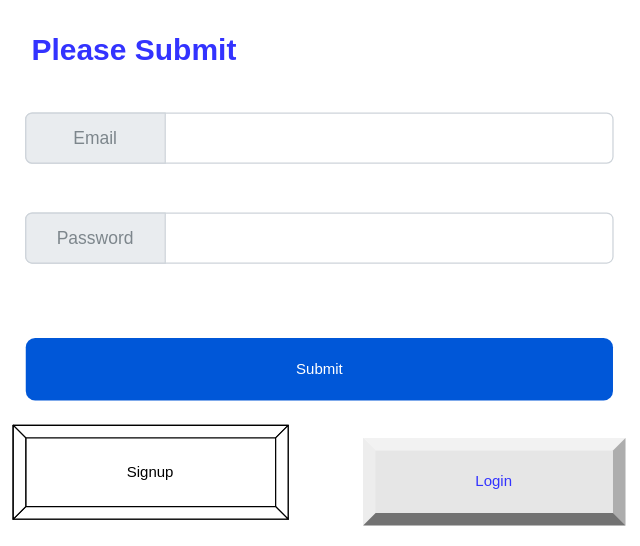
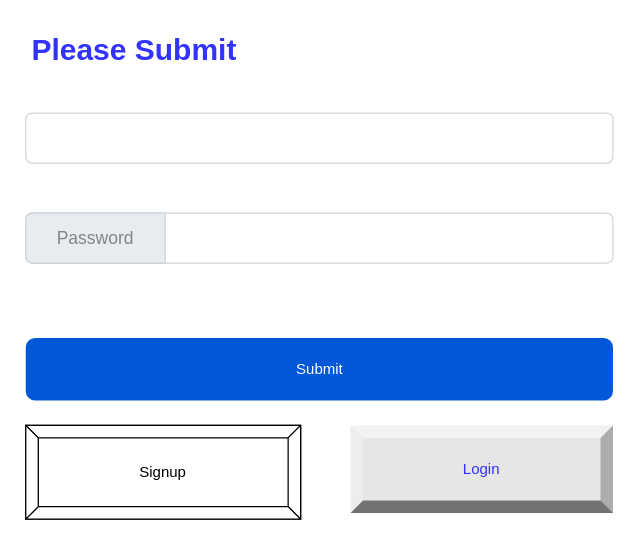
node "Email": removed
node "Signup": moved (151, 473) -> (163, 473)
node "Login": moved (494, 482) -> (482, 469)
